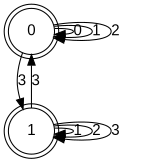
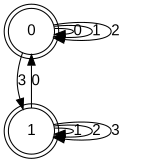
edge "1" -> "0": label "3" -> "0"
